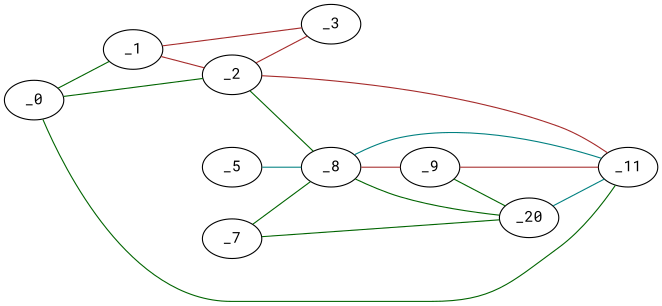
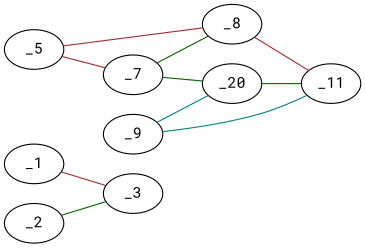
edge "_3" -- "_2": color brown -> darkgreen
edge "_5" -- "_7": added
edge "_1" -- "_2": removed
edge "_2" -- "_11": removed
node "_0": removed
edge "_2" -- "_8": removed
edge "_8" -- "_11": color teal -> brown
edge "_5" -- "_8": color teal -> brown
edge "_8" -- "_9": removed
edge "_9" -- "_11": color brown -> teal
edge "_11" -- "_20": color teal -> darkgreen
edge "_9" -- "_20": color darkgreen -> teal
edge "_8" -- "_20": removed
